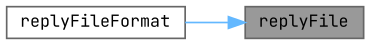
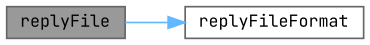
edge "replyFileFormat" -> "replyFile": reversed
